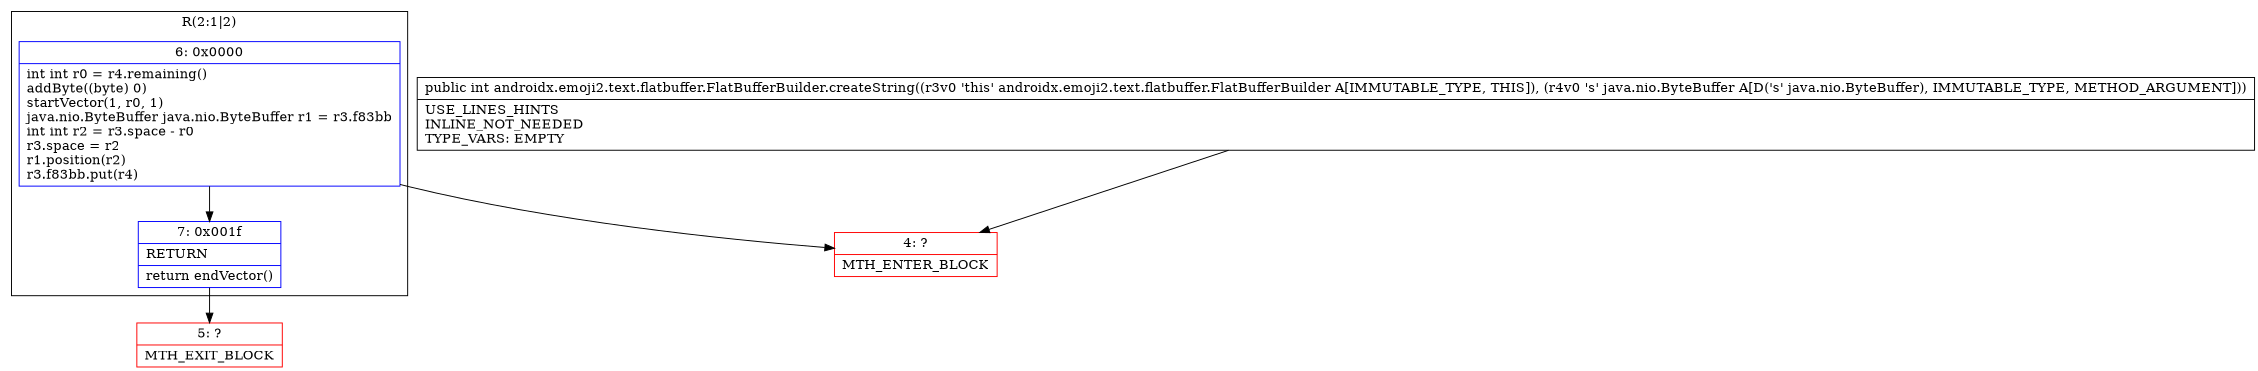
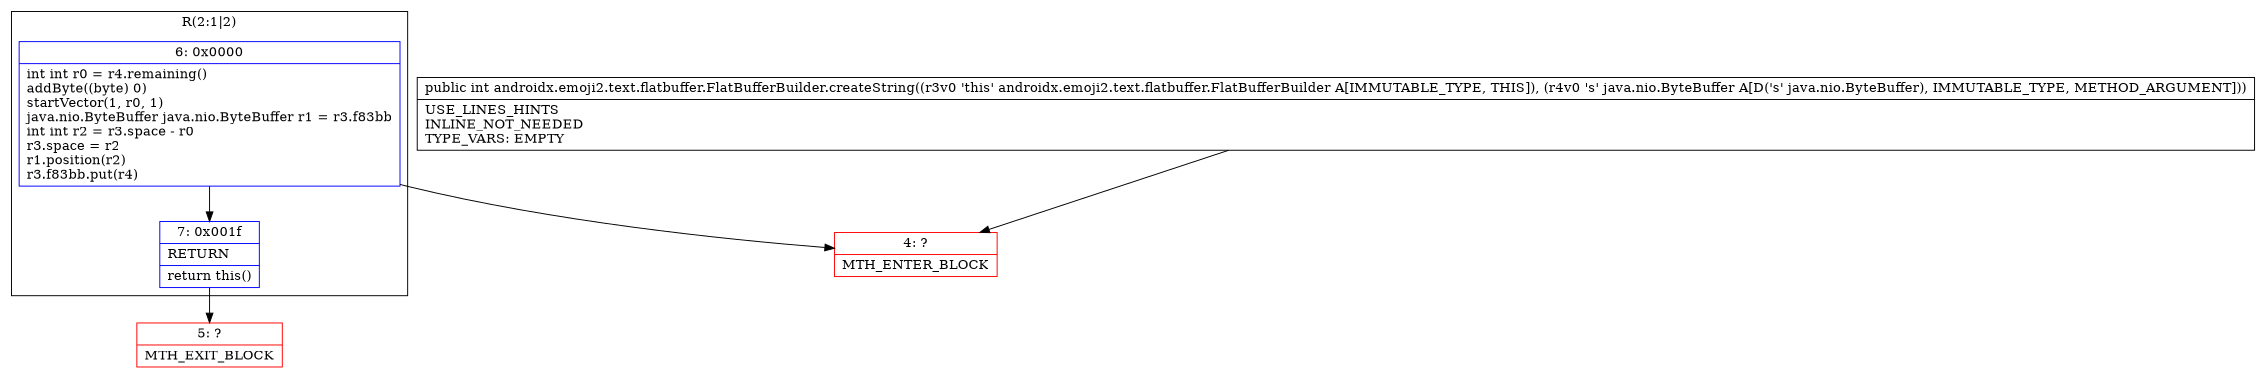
node "7: 0x001f": text "return endVector()" -> "return this()"
